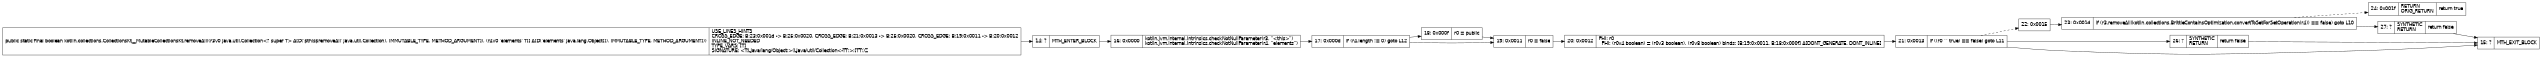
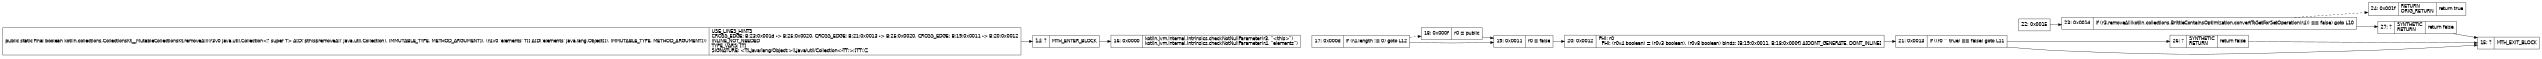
edge "21: 0x0013" -> "22: 0x0015": removed
edge "17: 0x000d" -> "18: 0x000f": style solid -> dashed
edge "16: 0x0000" -> "17: 0x000d": removed
